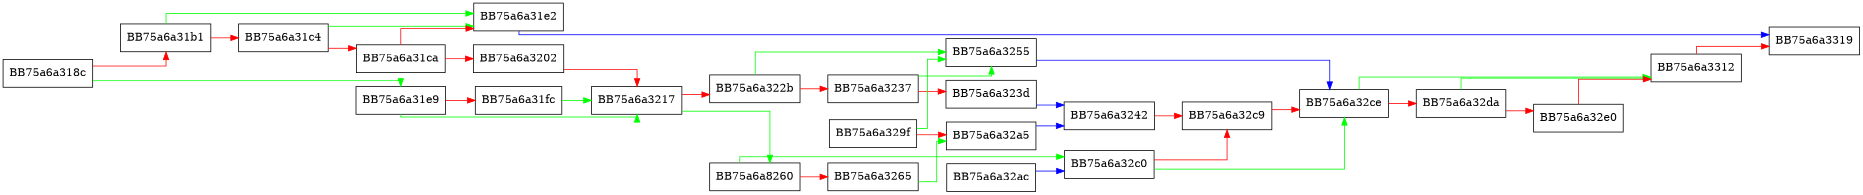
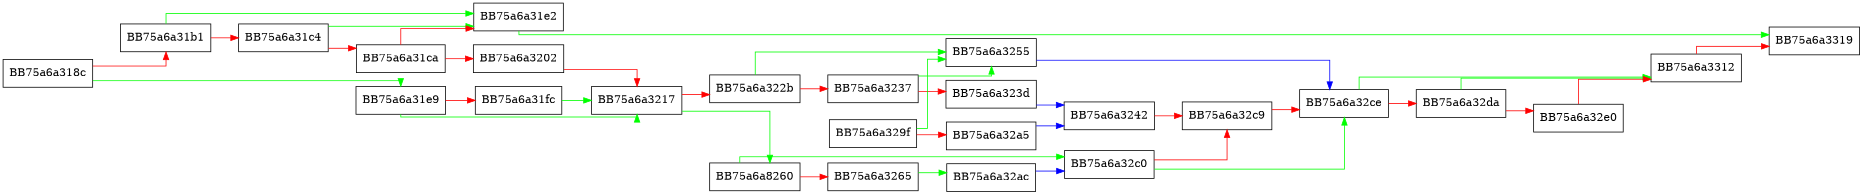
edge "BB75a6a31e2" -> "BB75a6a3319": color blue -> green
edge "BB75a6a3265" -> "BB75a6a32a5": now "BB75a6a3265" -> "BB75a6a32ac"
